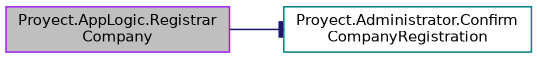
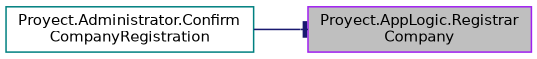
edge "Proyect.AppLogic.Registrar Company" -> "Proyect.Administrator.Confirm CompanyRegistration": reversed
